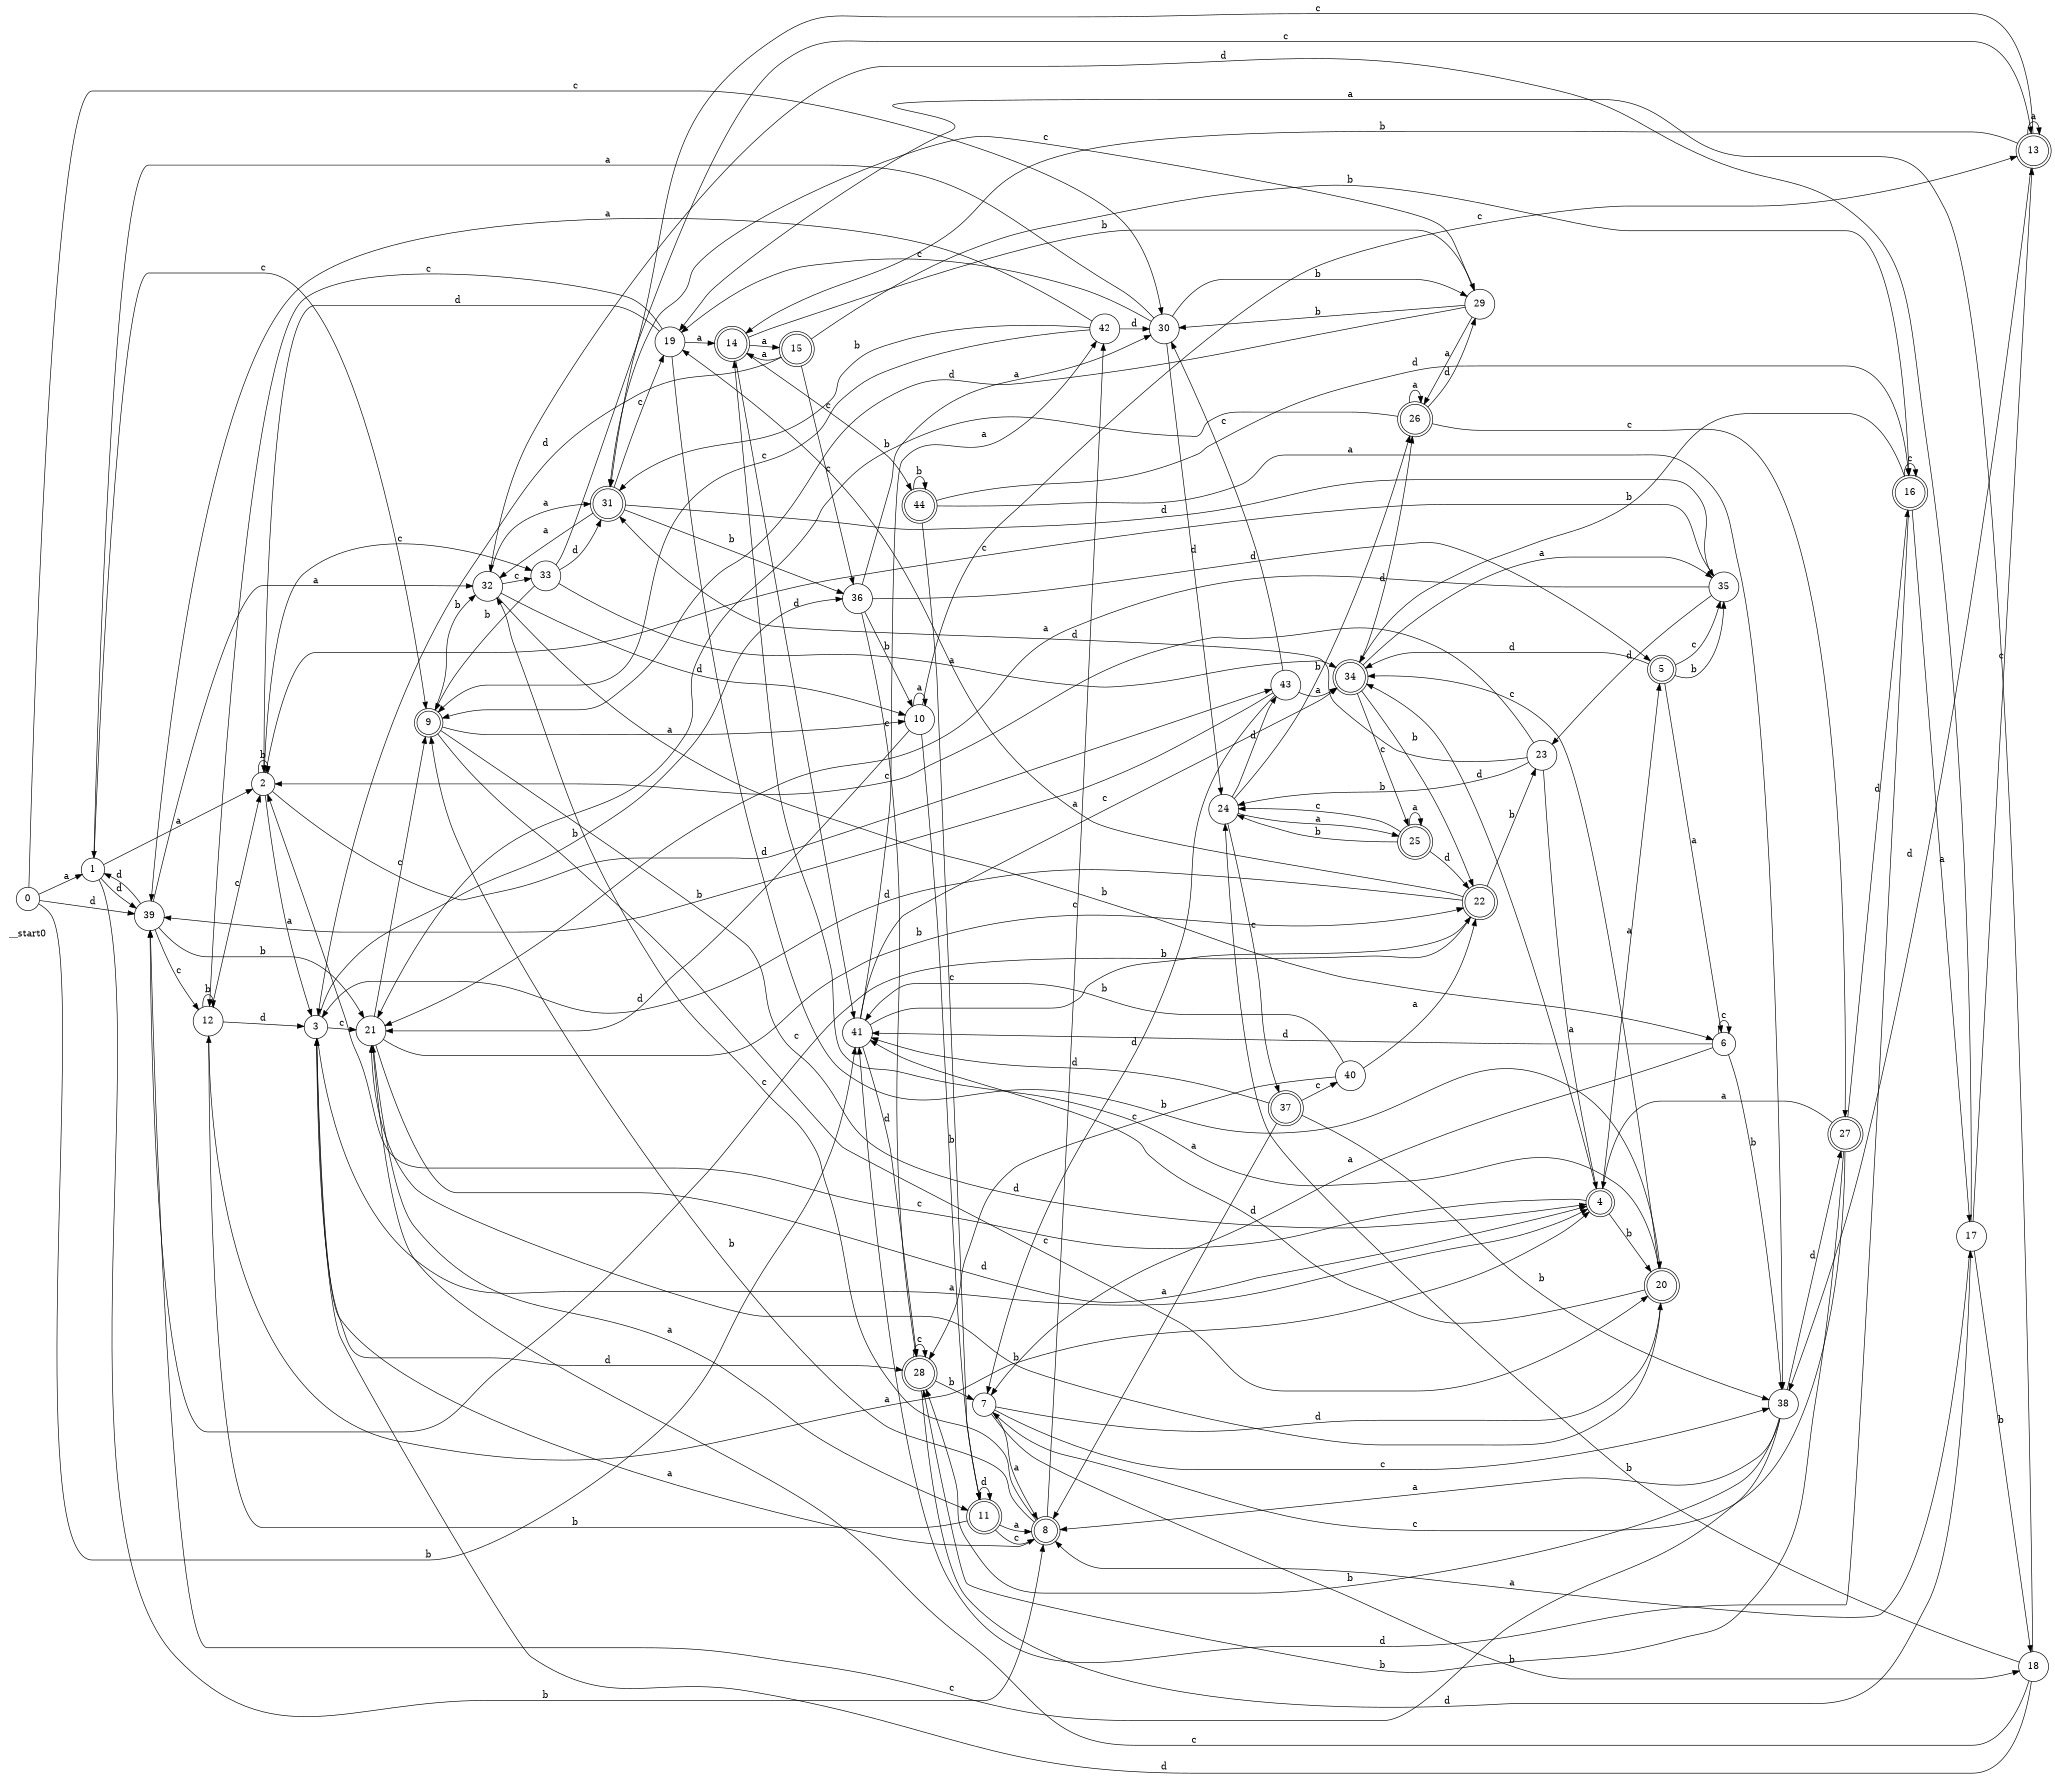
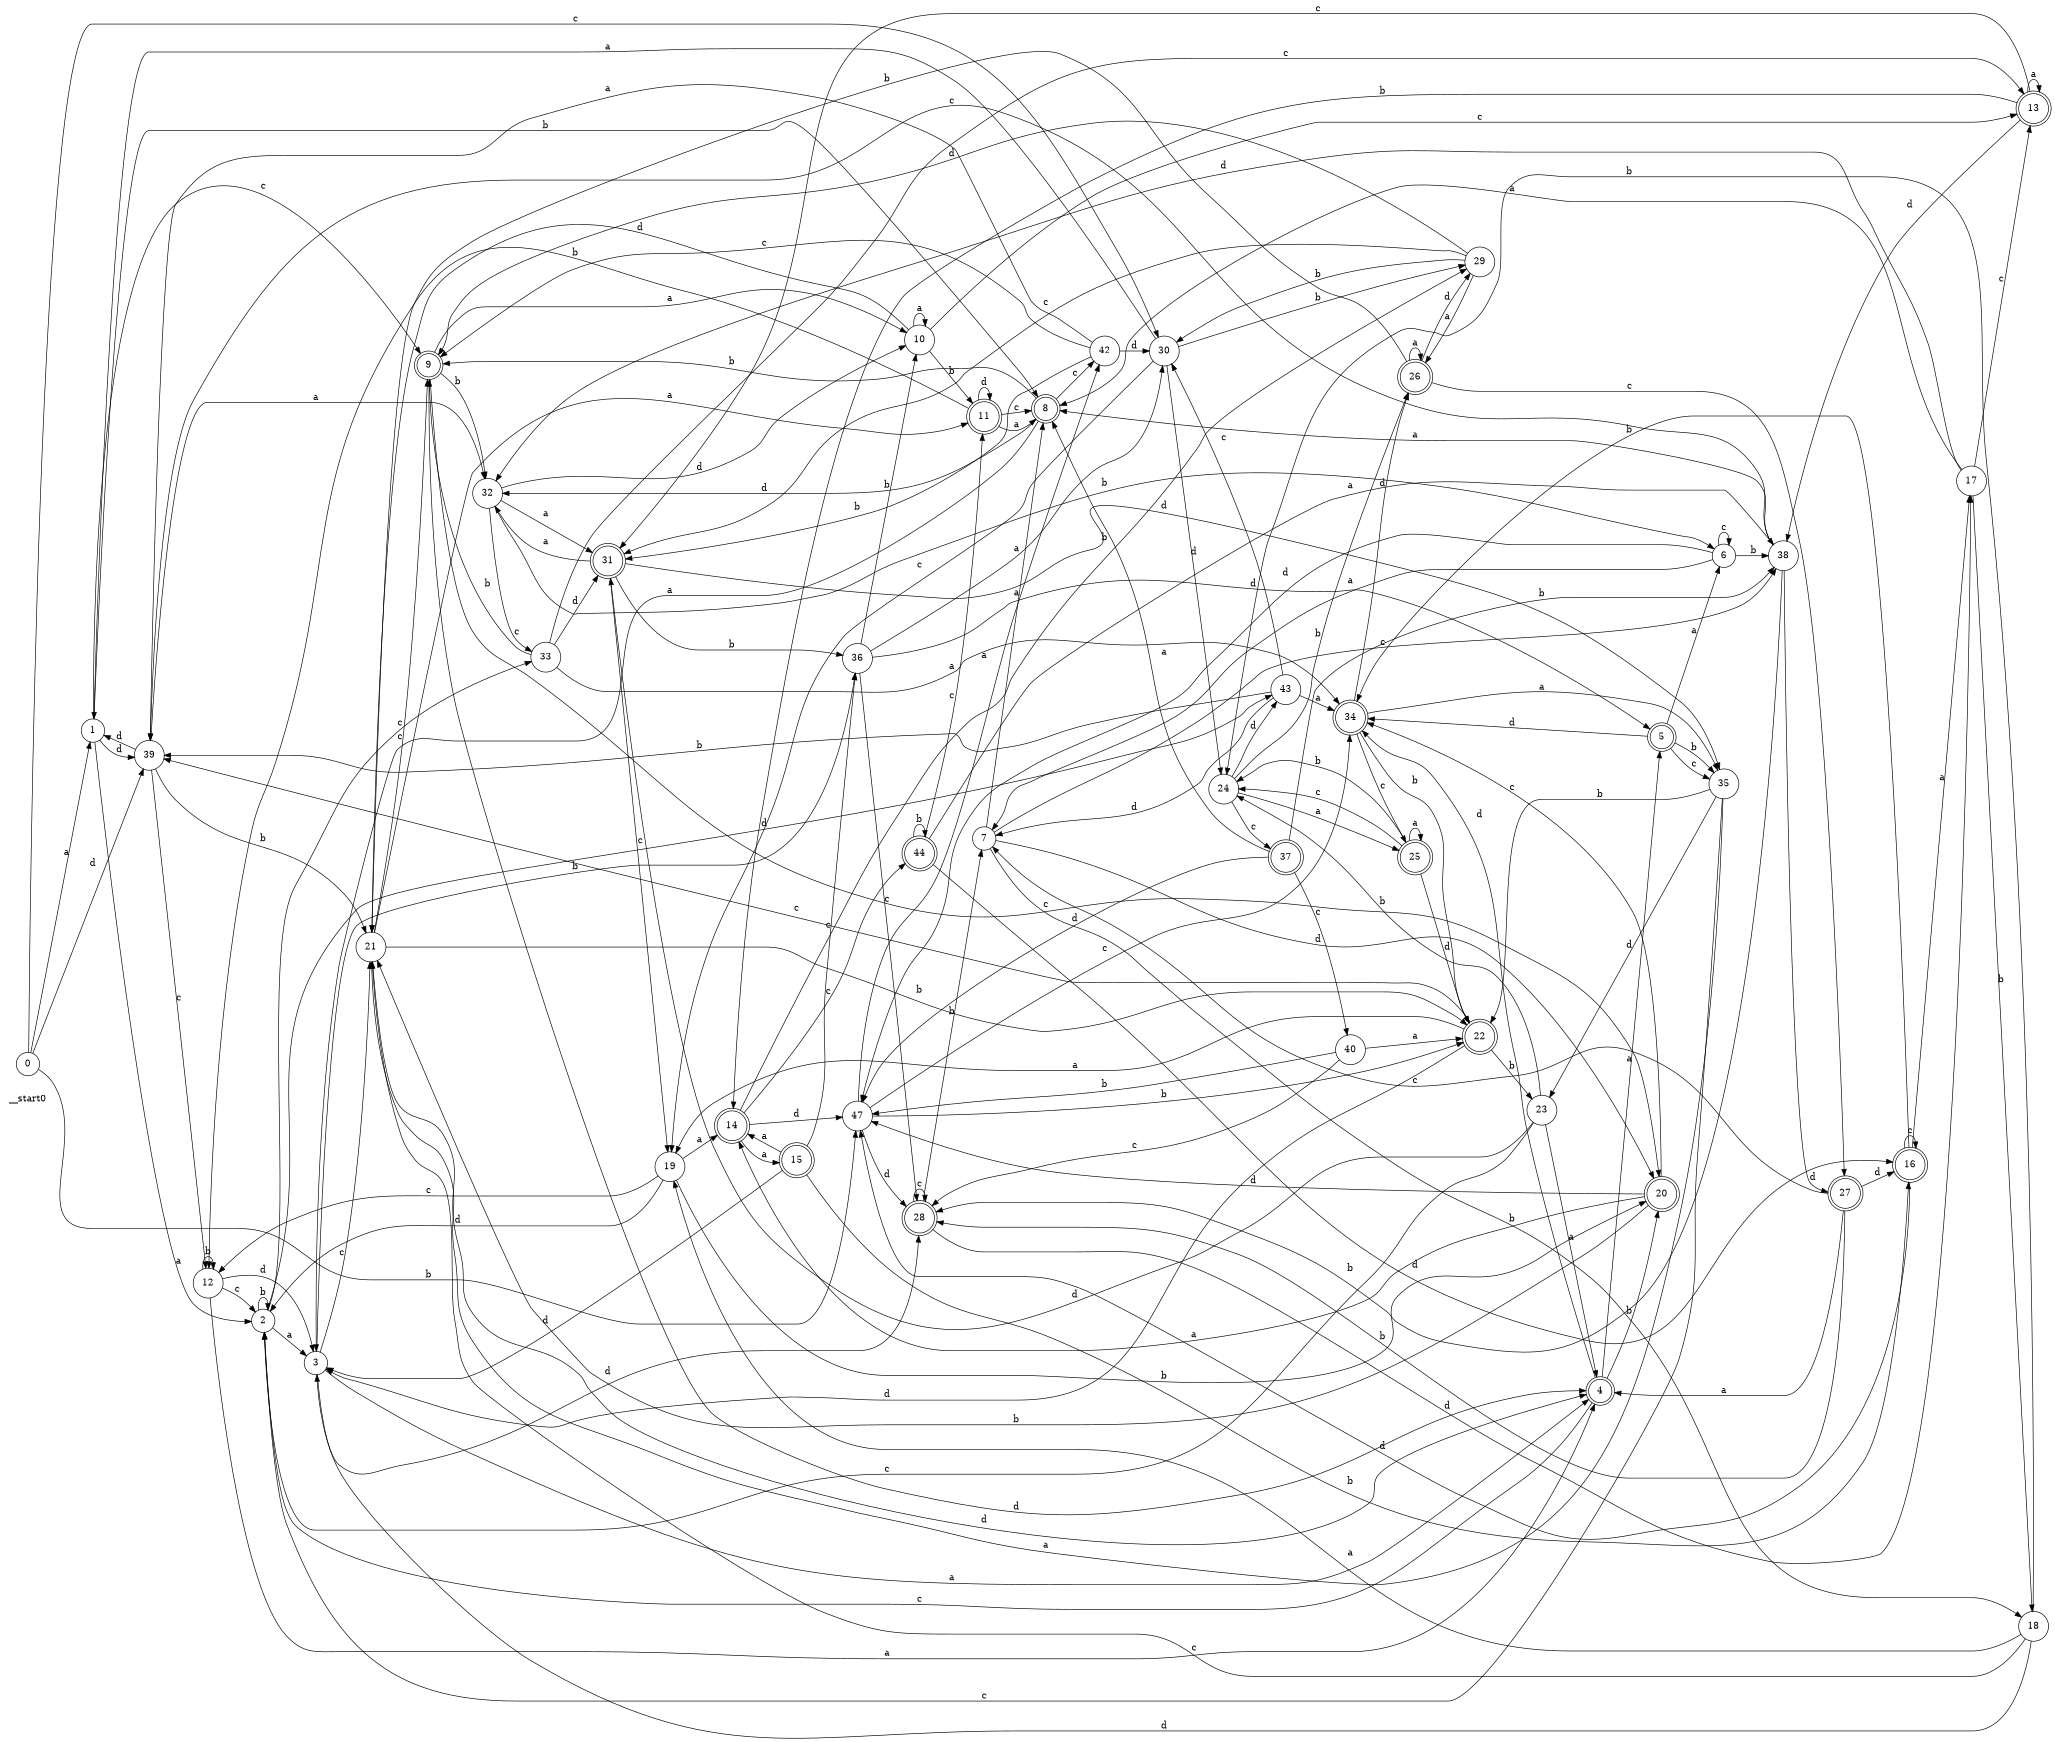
edge "35" -> "22": added, label "b"
node "41": label "41" -> "47"
edge "8" -> "32": label "c" -> "d"
